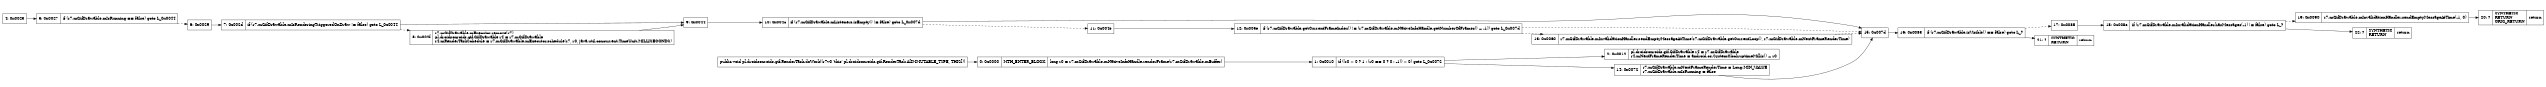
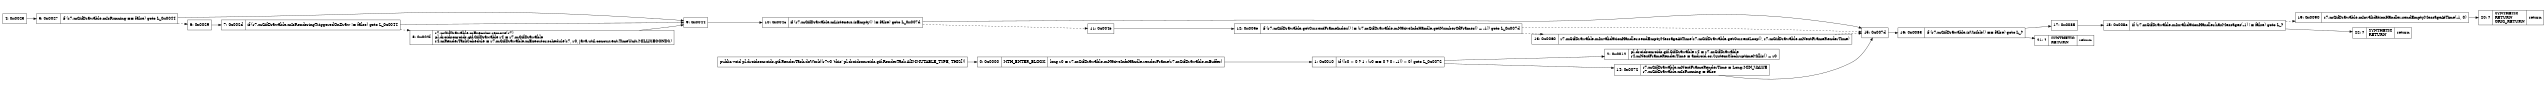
edge "5: 0x0027" -> "9: 0x0044": added
edge "16: 0x0083" -> "17: 0x0085": style dashed -> solid
